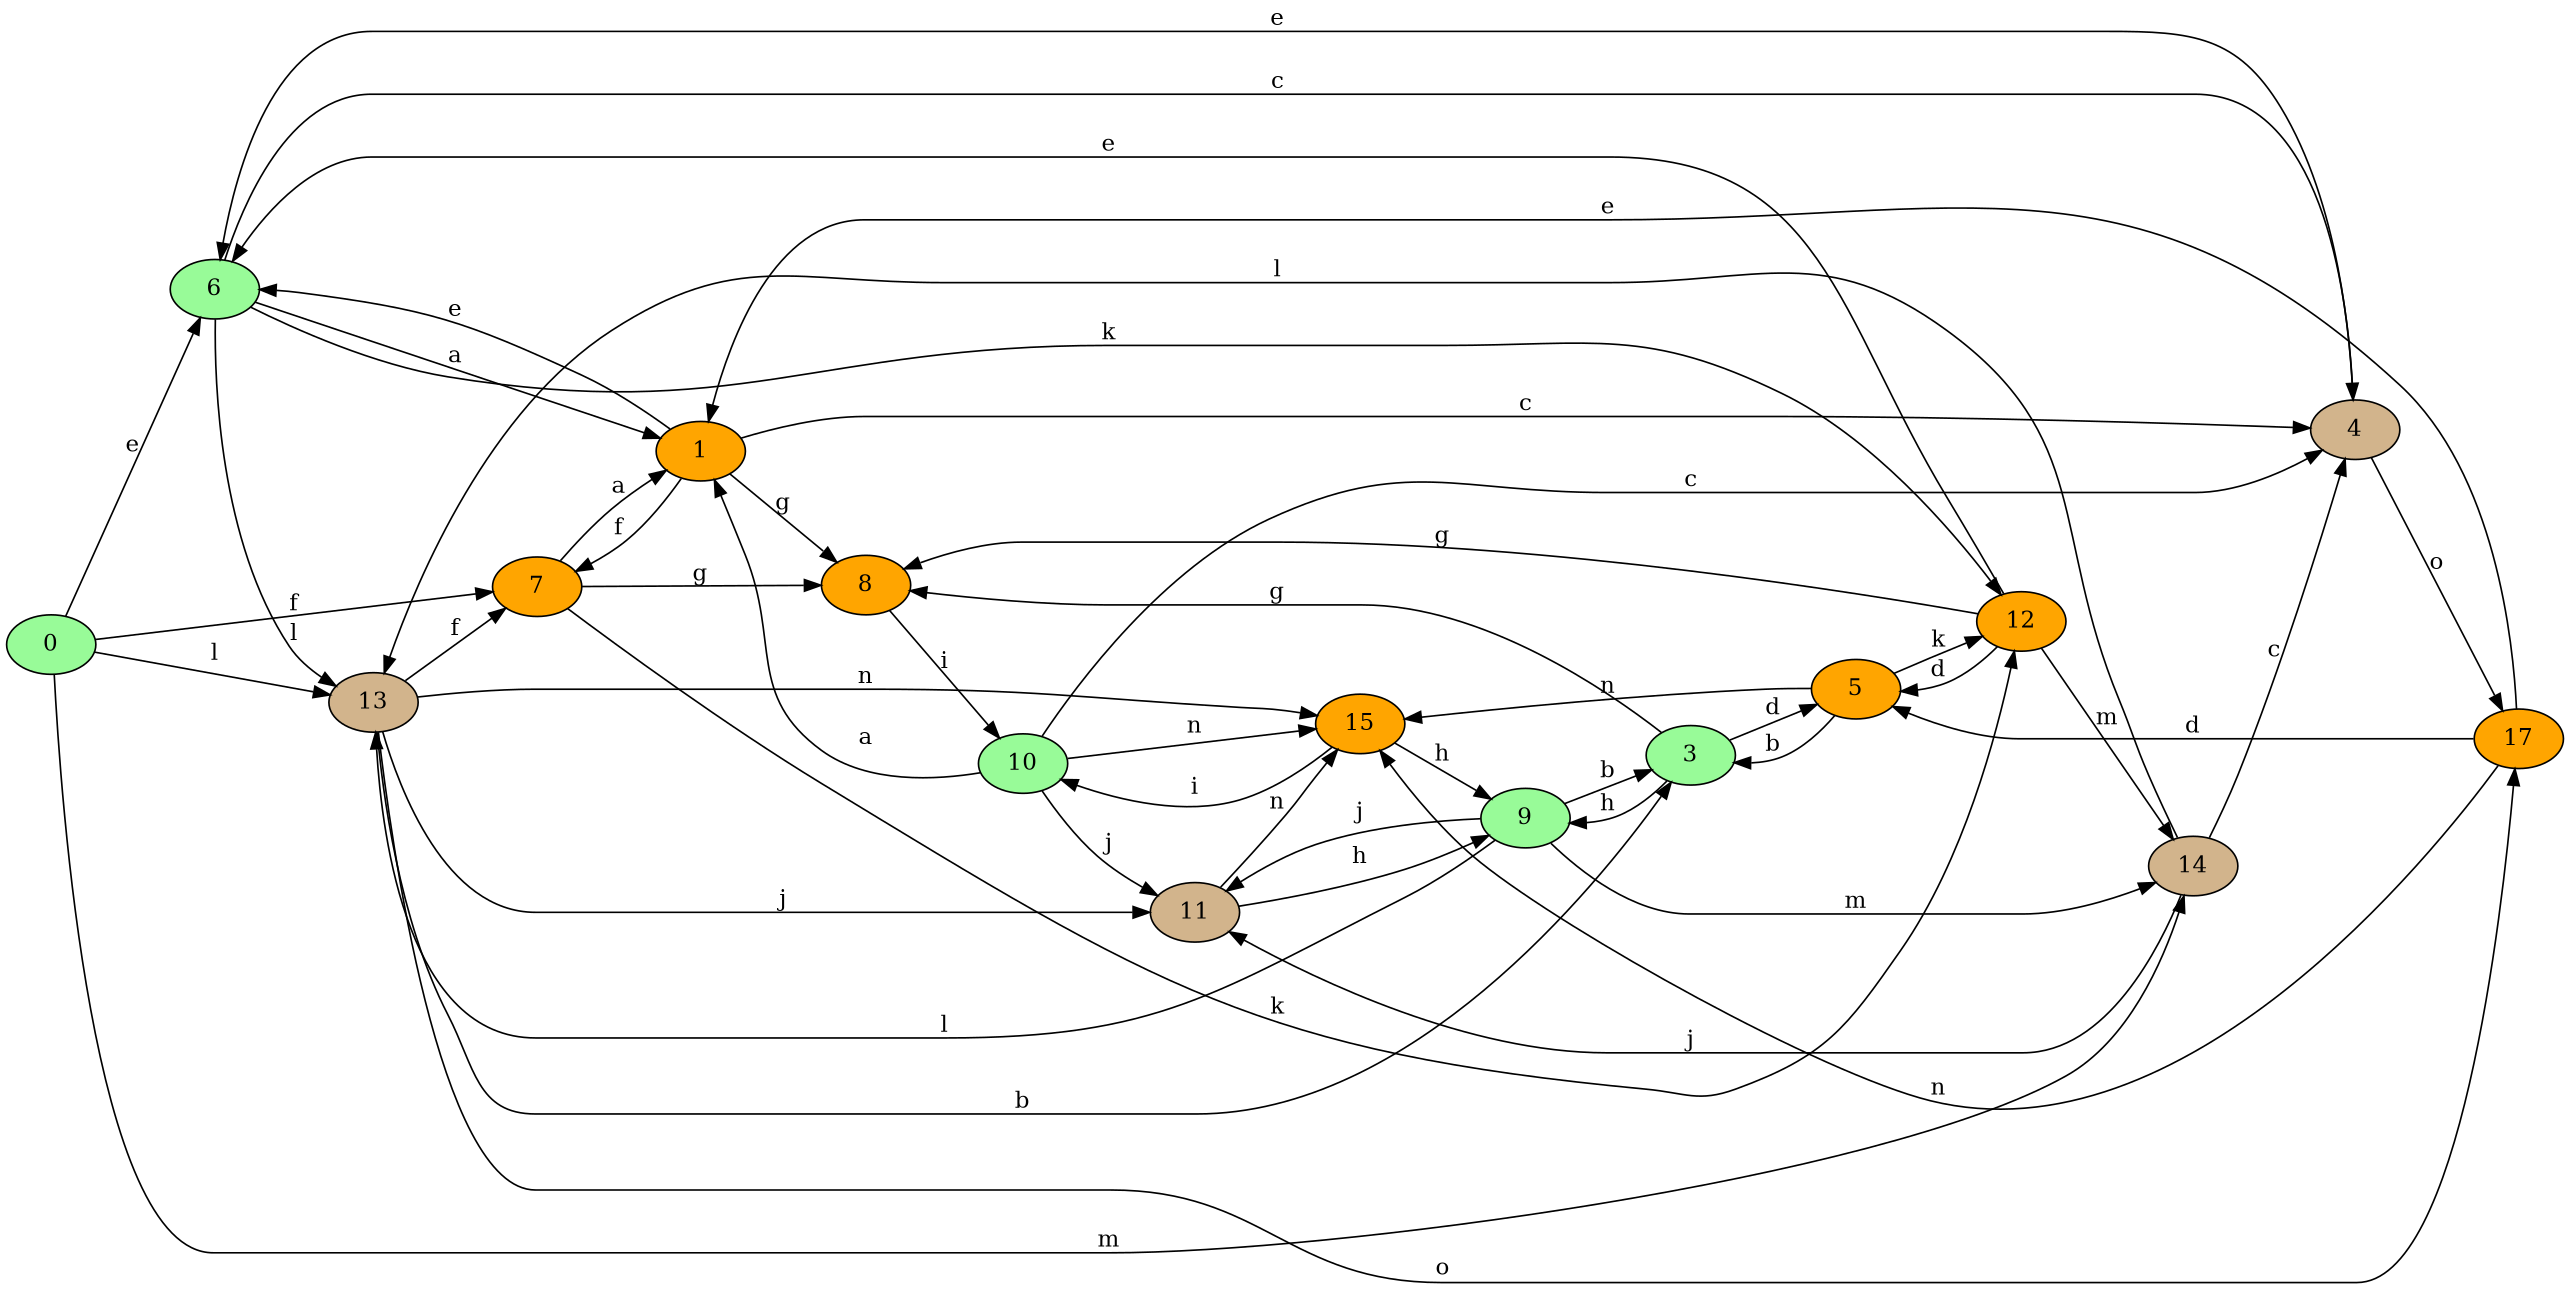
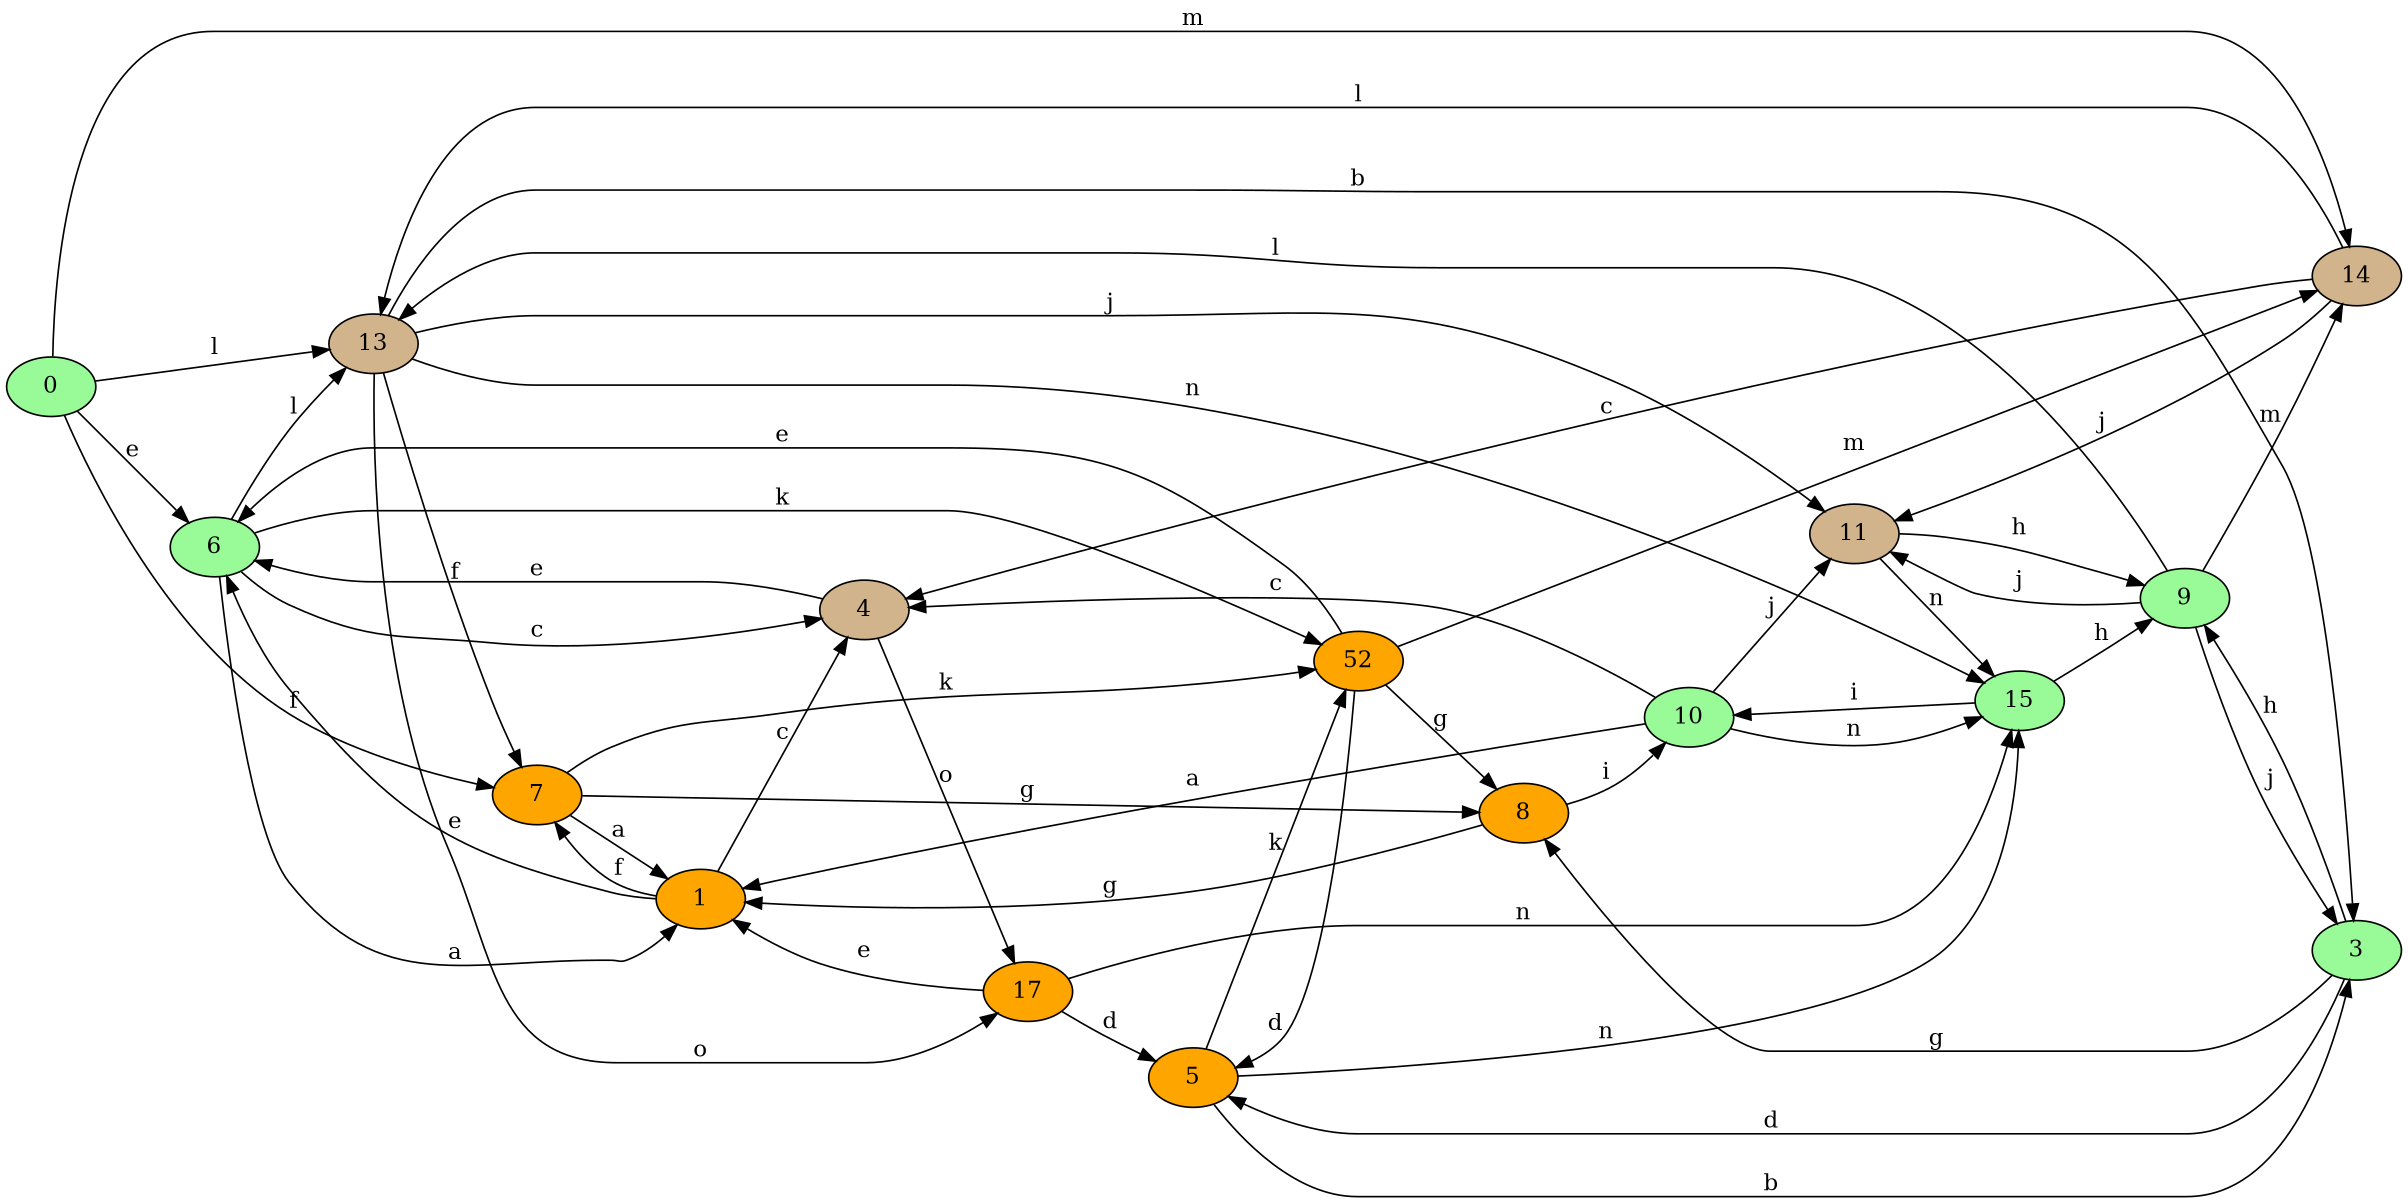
edge "1" -> "8": reversed
node "12": label "12" -> "52"
node "15": fillcolor orange -> palegreen
edge "9" -> "3": label "b" -> "j"
